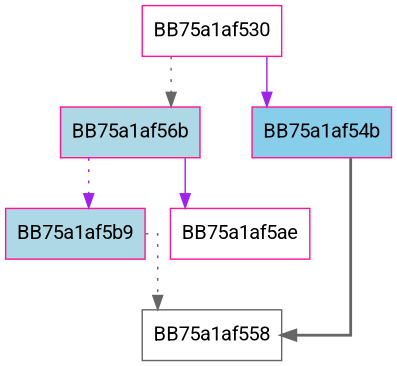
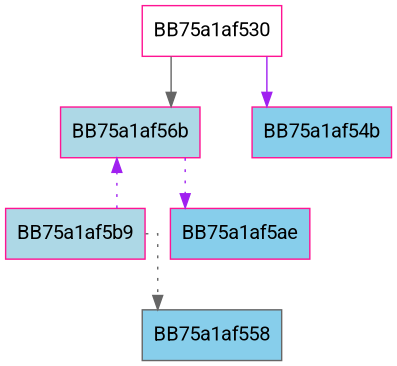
edge "BB75a1af530" -> "BB75a1af56b": style dotted -> solid
edge "BB75a1af56b" -> "BB75a1af5b9": reversed
edge "BB75a1af56b" -> "BB75a1af5ae": style solid -> dotted
node "BB75a1af5ae": fillcolor white -> skyblue
edge "BB75a1af54b" -> "BB75a1af558": removed
node "BB75a1af558": fillcolor white -> skyblue
